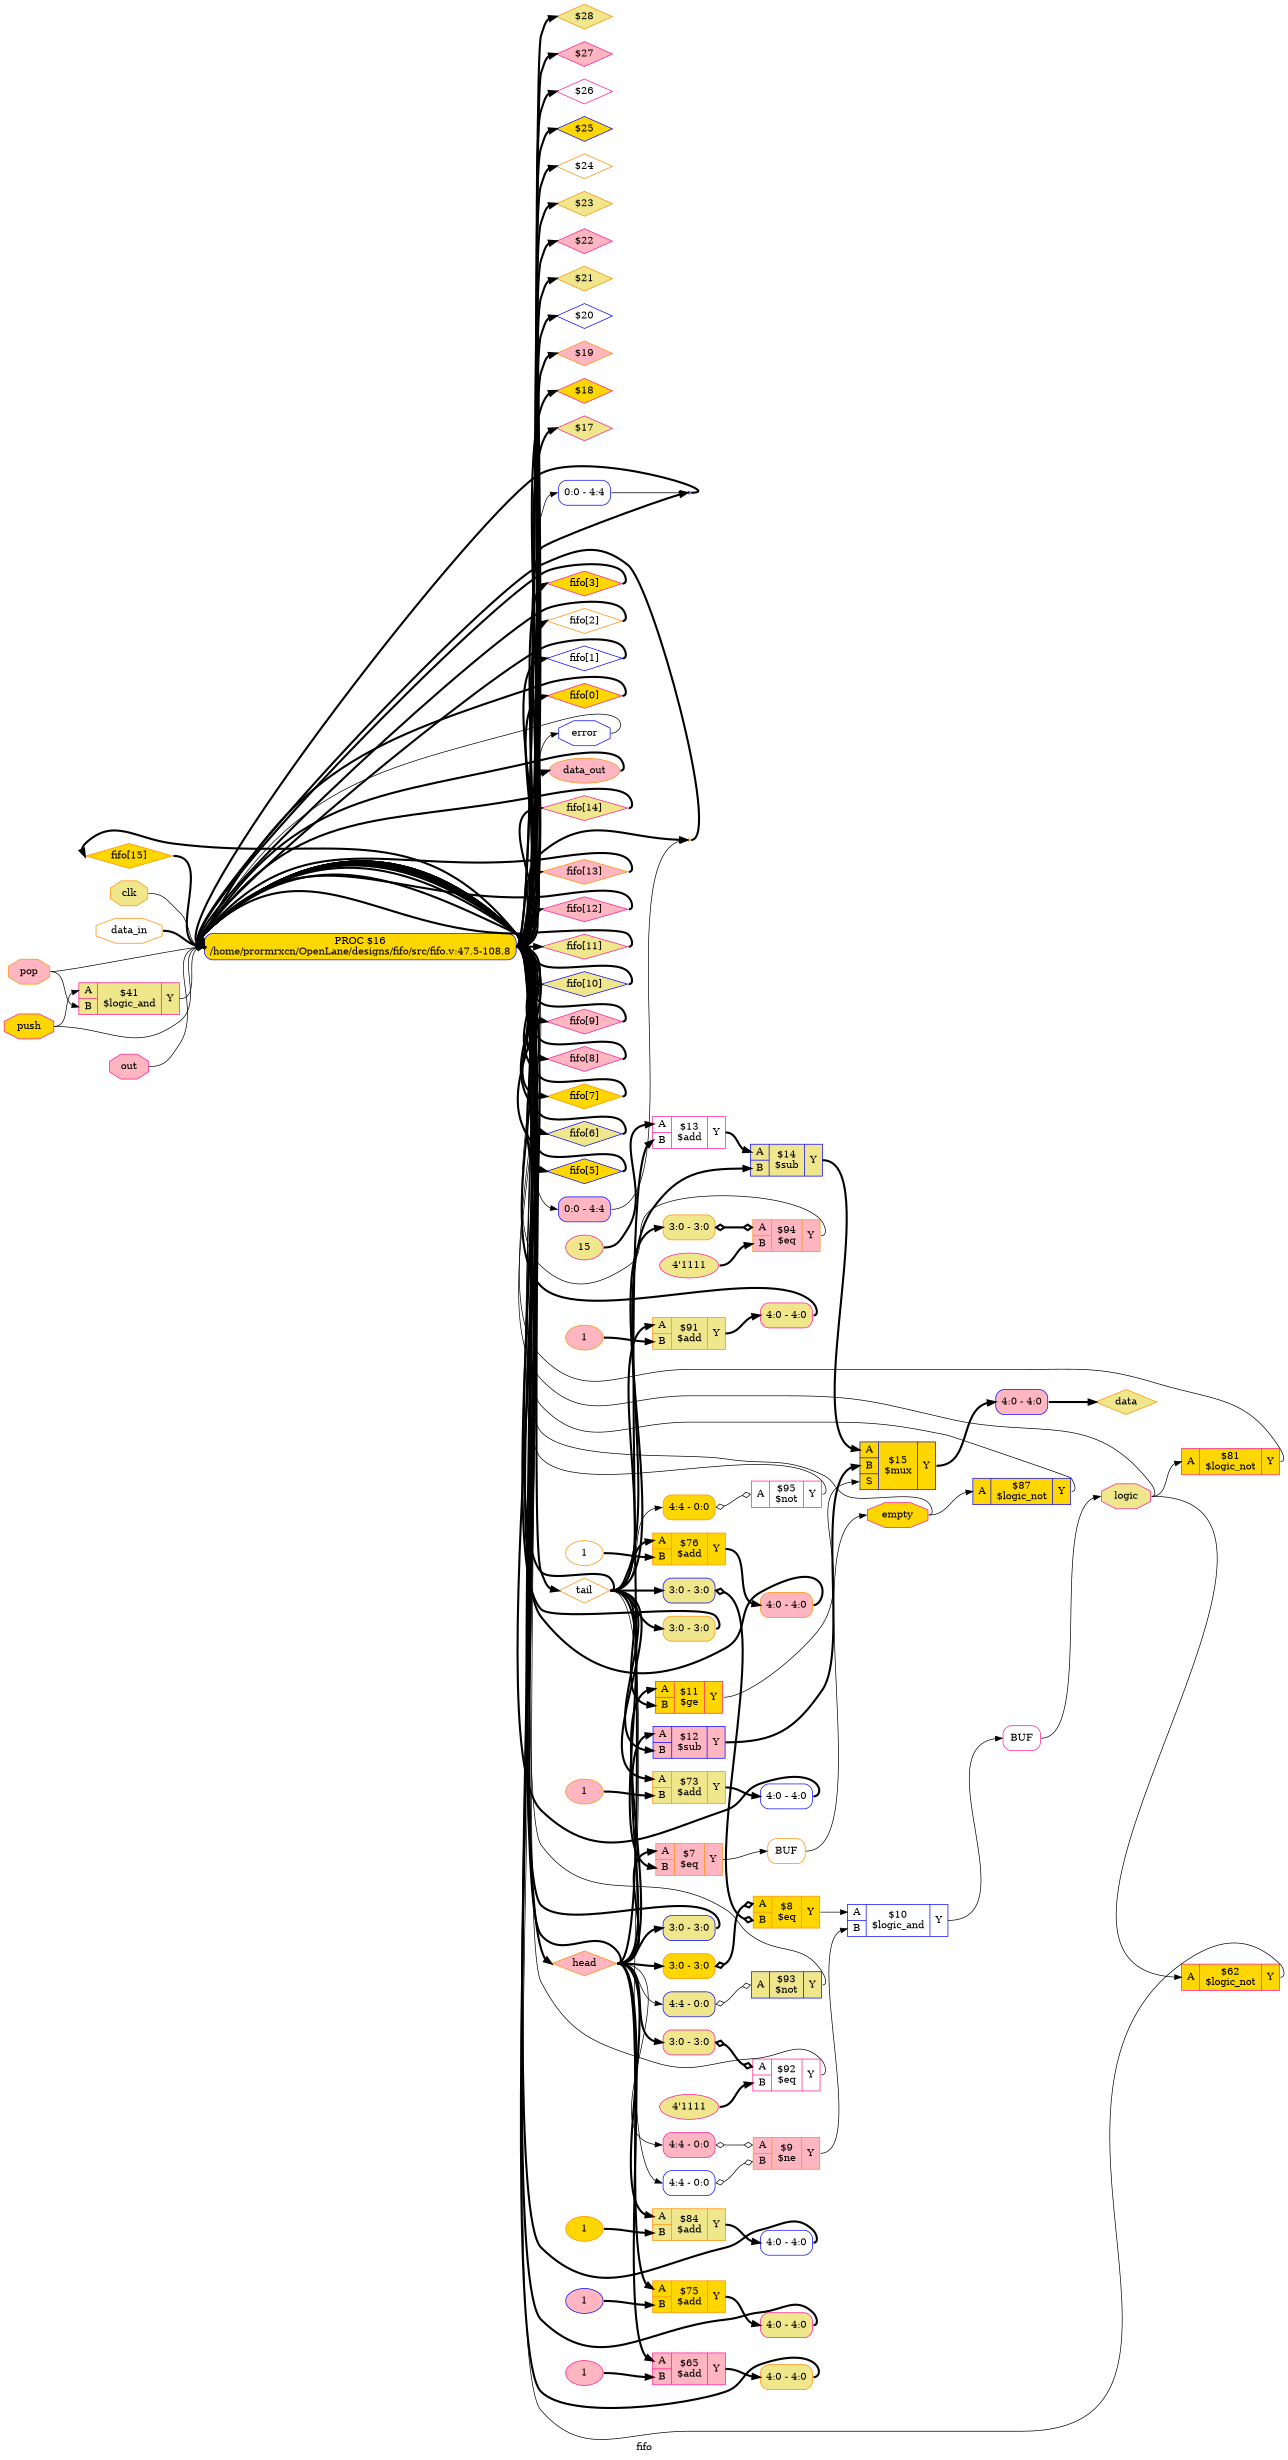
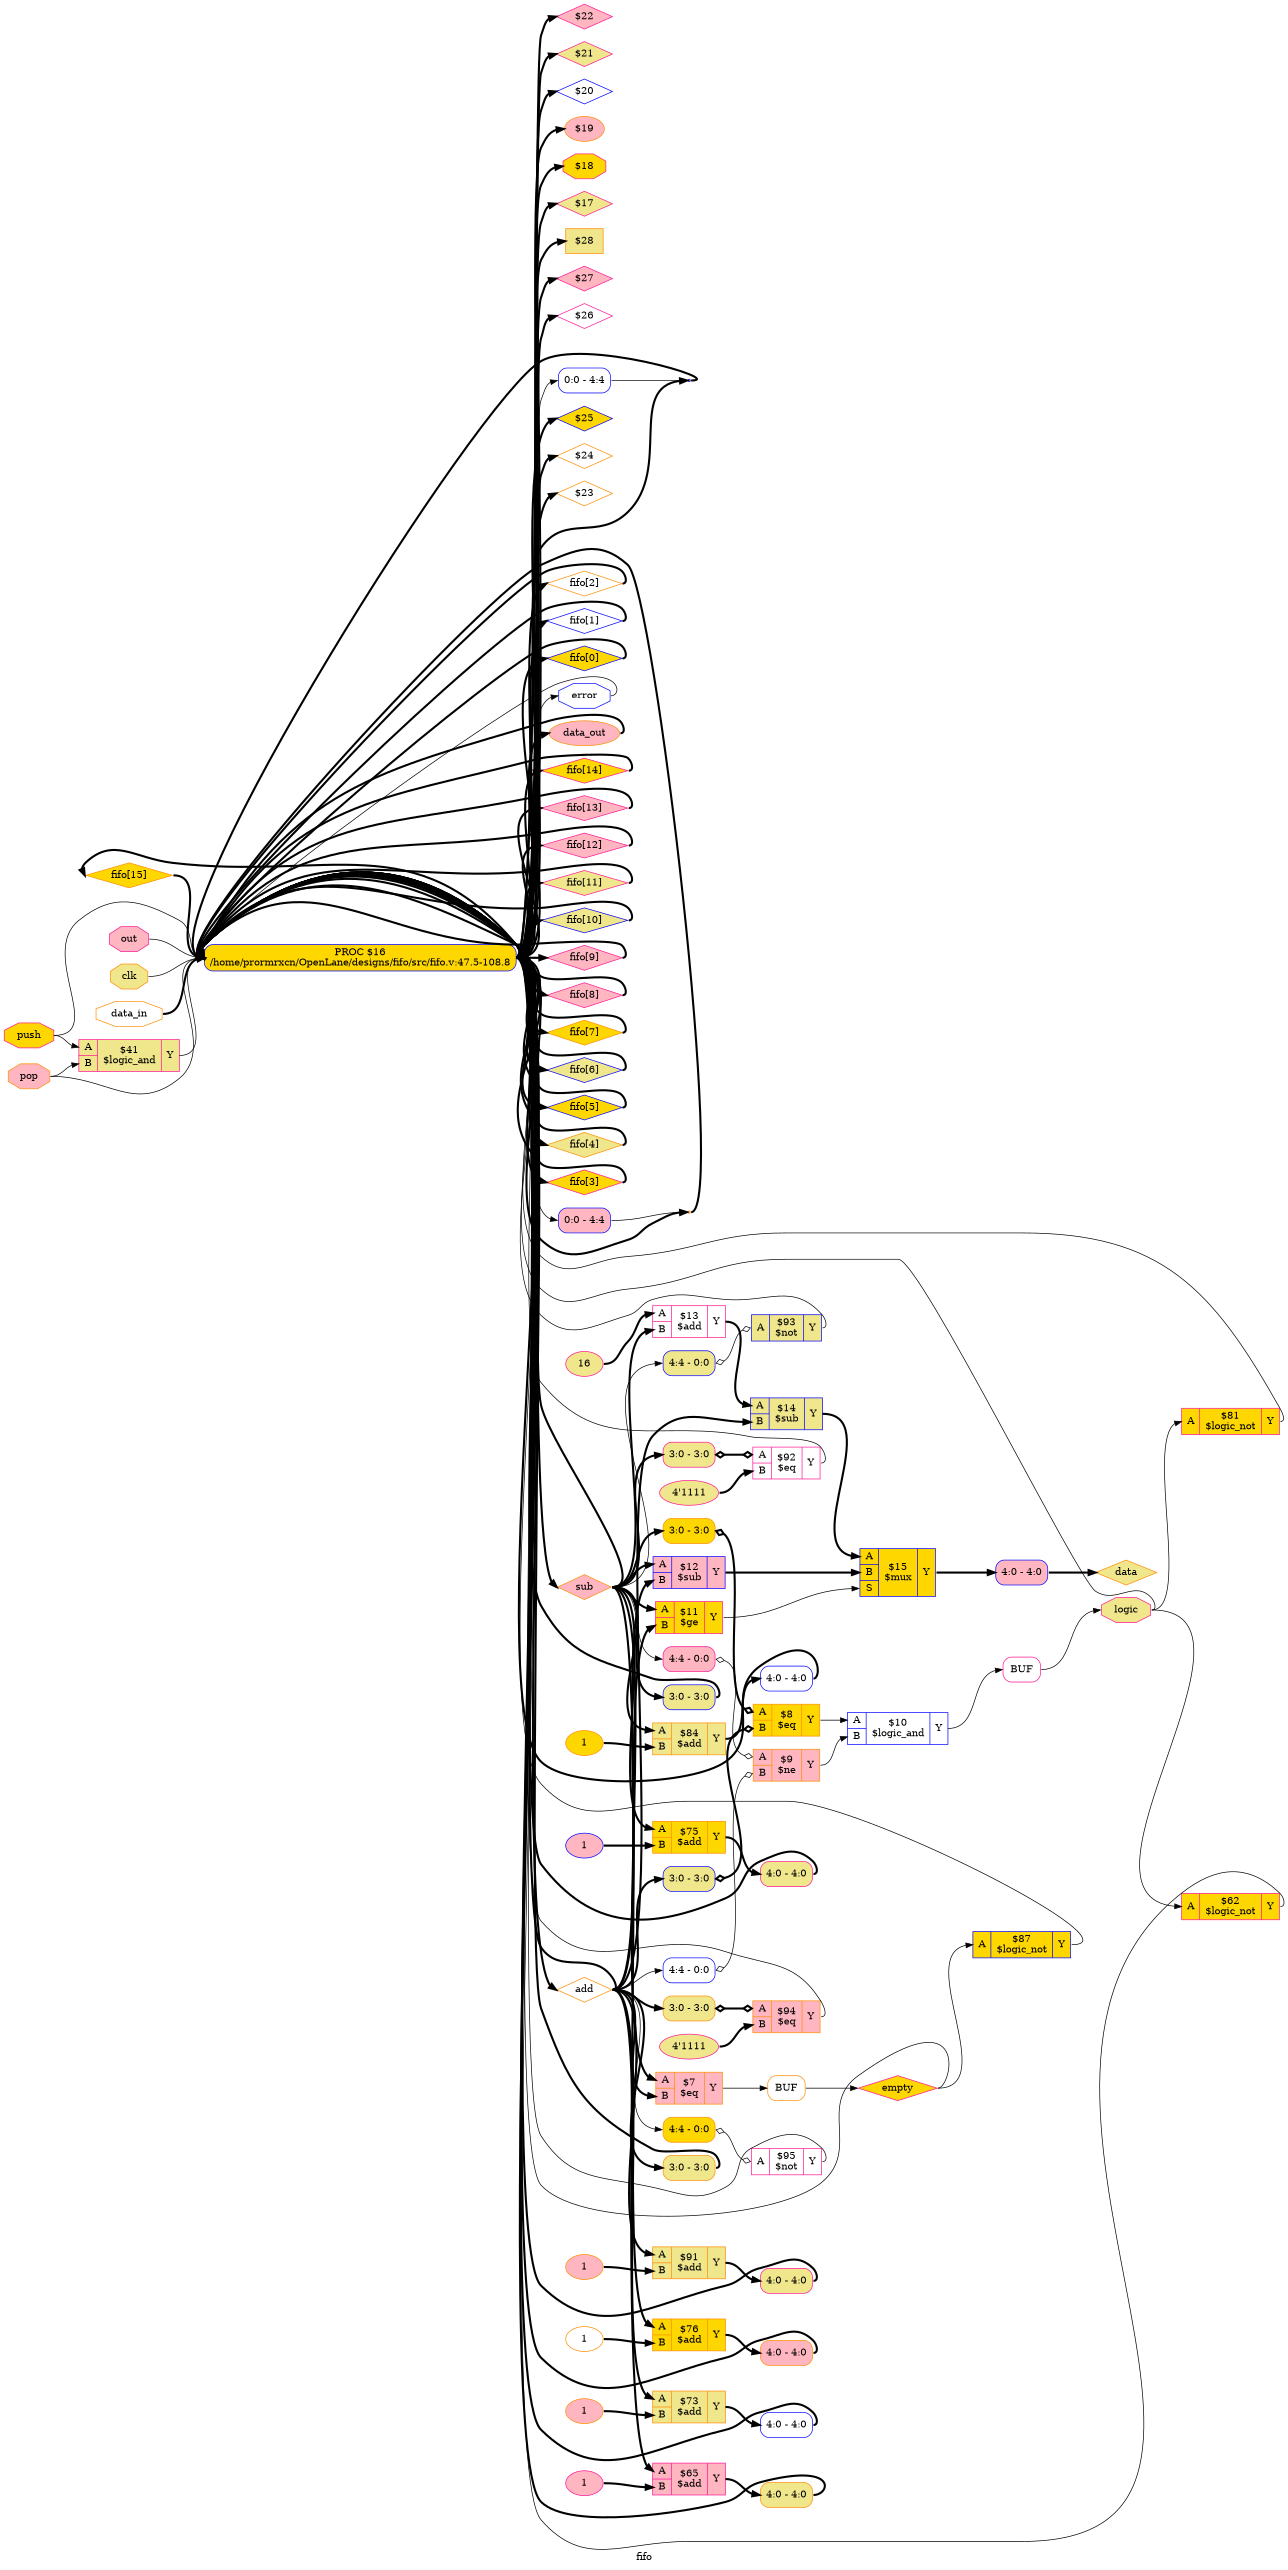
node "$28": shape diamond -> box
node "$23": fillcolor khaki -> white
node "$21": color darkorange -> deeppink
node "$19": shape diamond -> ellipse
node "$18": shape diamond -> octagon
node "fifo[0]": color deeppink -> blue
node "fifo[14]": fillcolor khaki -> gold
node "fifo[13]": color darkorange -> deeppink
node "fifo[4]": added
node "15": label "15" -> "16"
node "empty": shape octagon -> diamond
node "tail": label "tail" -> "add"
node "head": label "head" -> "sub"
